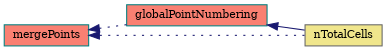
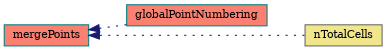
edge "nTotalCells" -> "globalPointNumbering": removed
